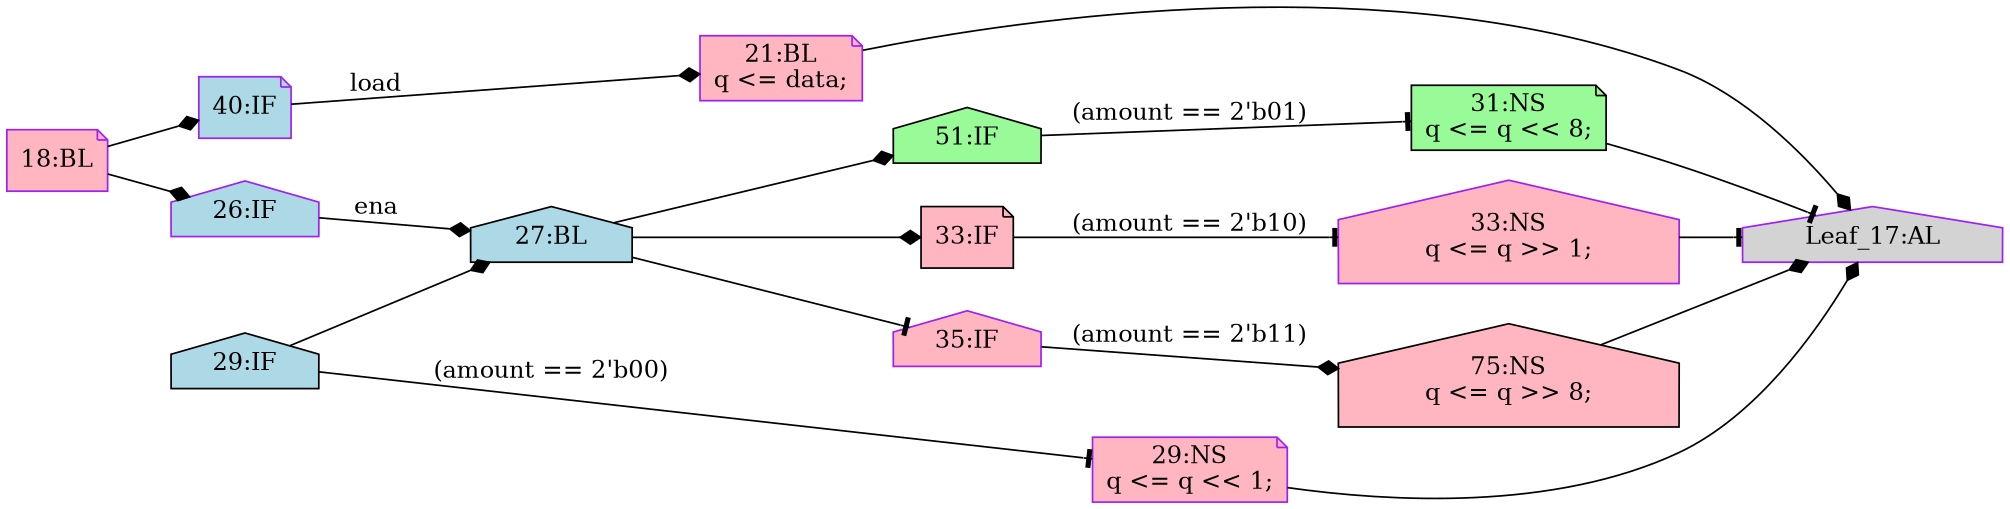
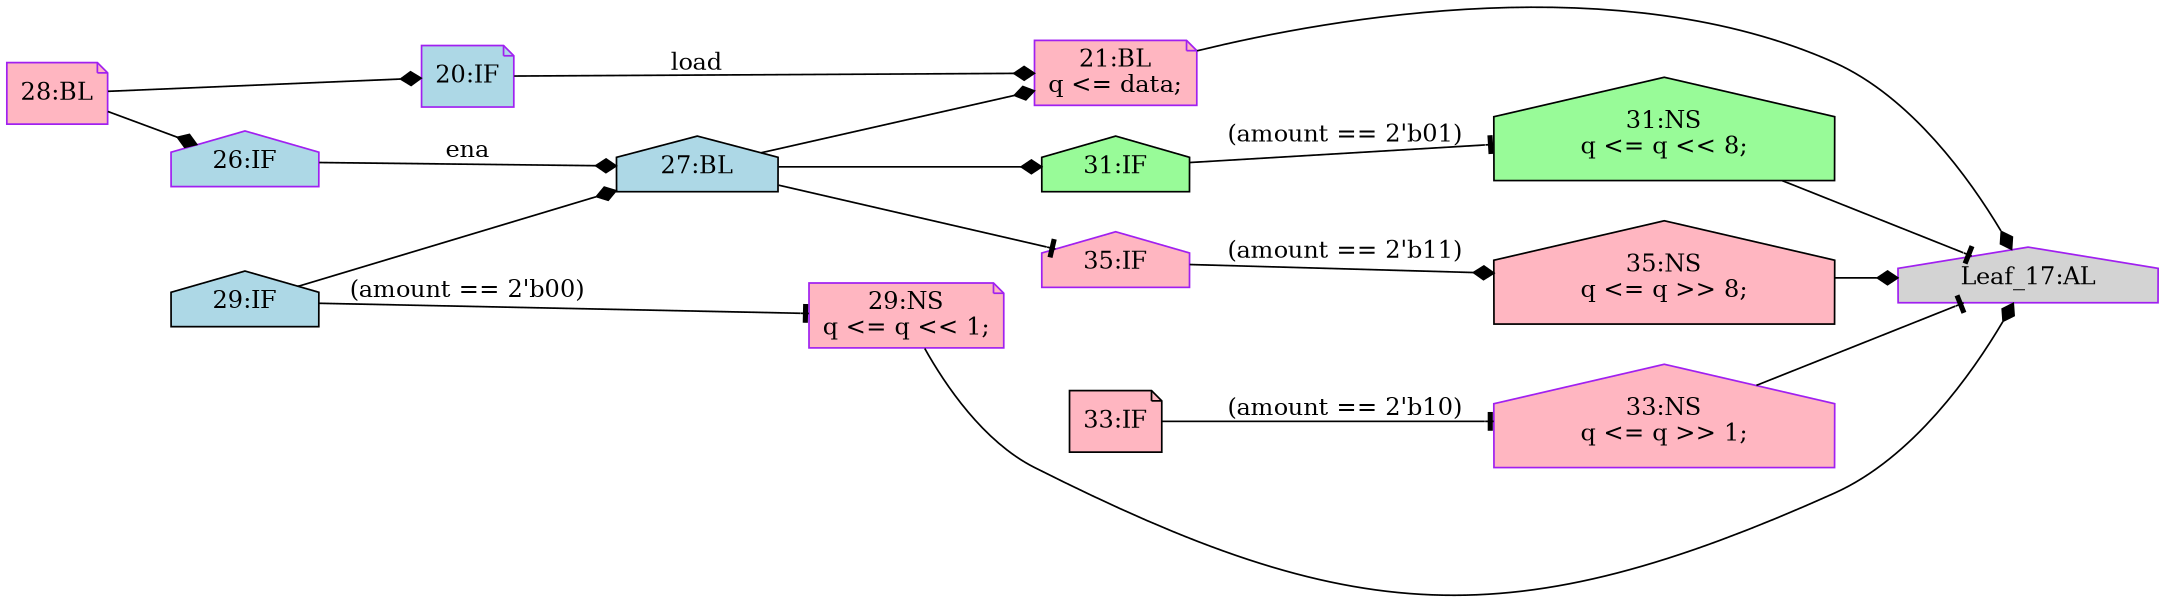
node "40:IF": label "40:IF" -> "20:IF"
node "31:NS q <= q << 8;": shape note -> house
node "51:IF": label "51:IF" -> "31:IF"
node "18:BL": label "18:BL" -> "28:BL"
edge "27:BL" -> "33:IF": now "27:BL" -> "21:BL q <= data;"
node "75:NS q <= q >> 8;": label "75:NS q <= q >> 8;" -> "35:NS q <= q >> 8;"
